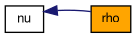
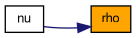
edge "rho" -> "nu": reversed
